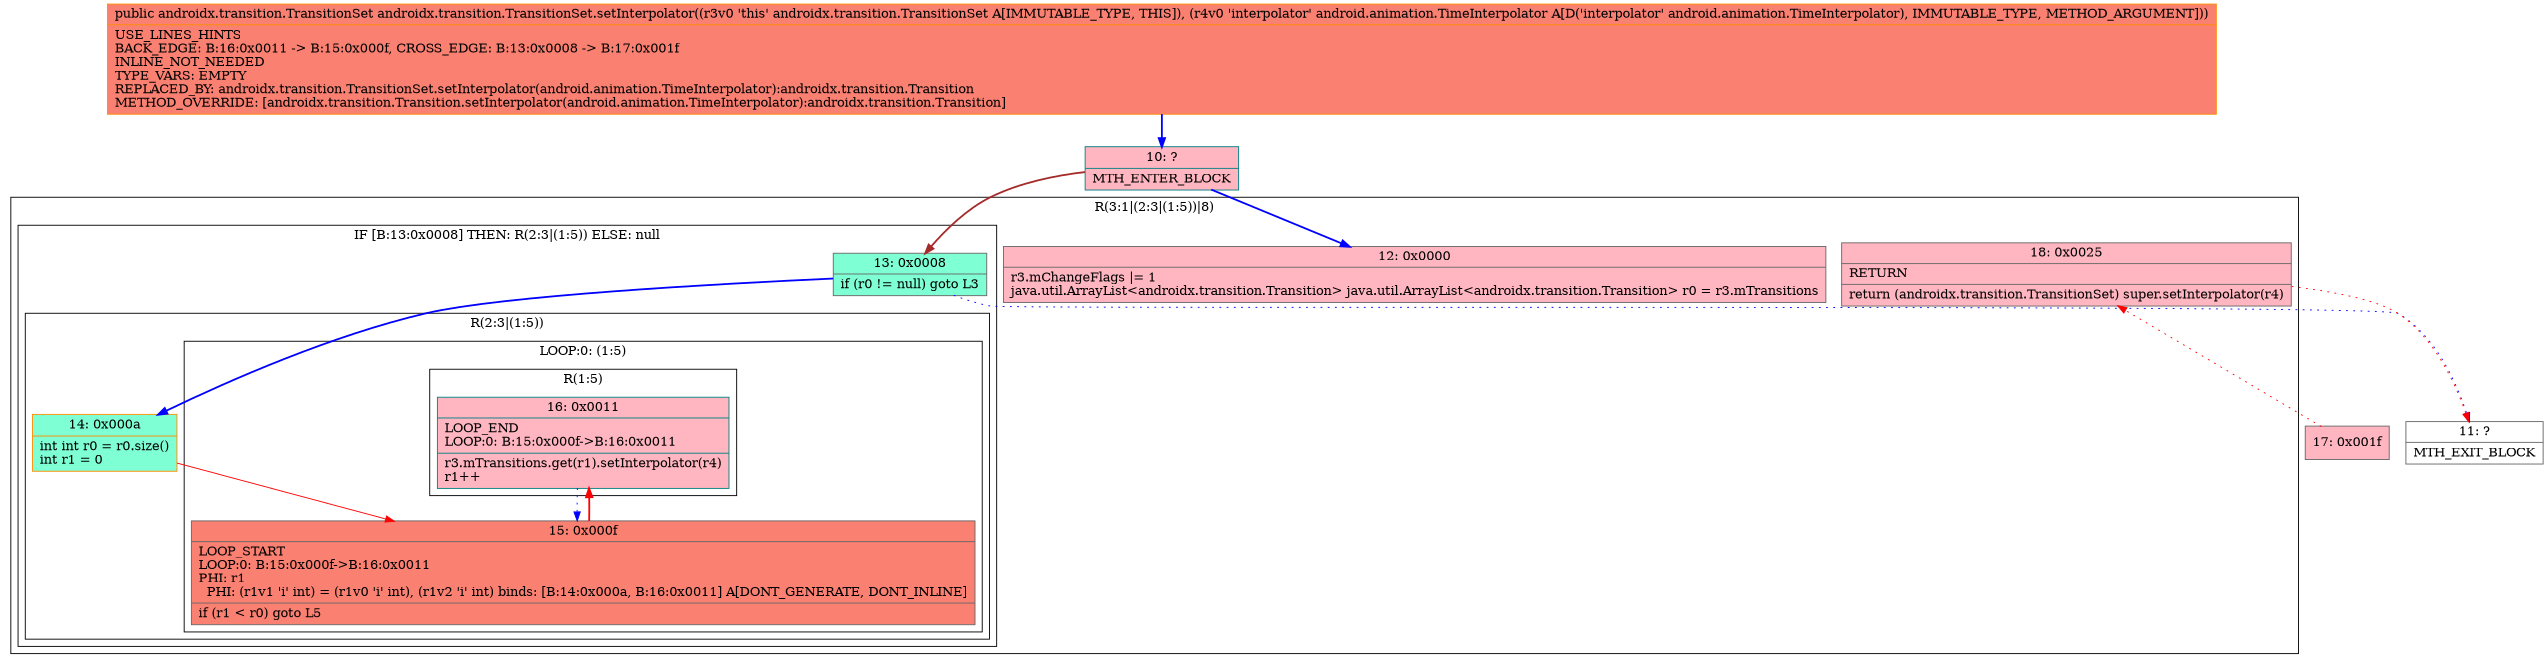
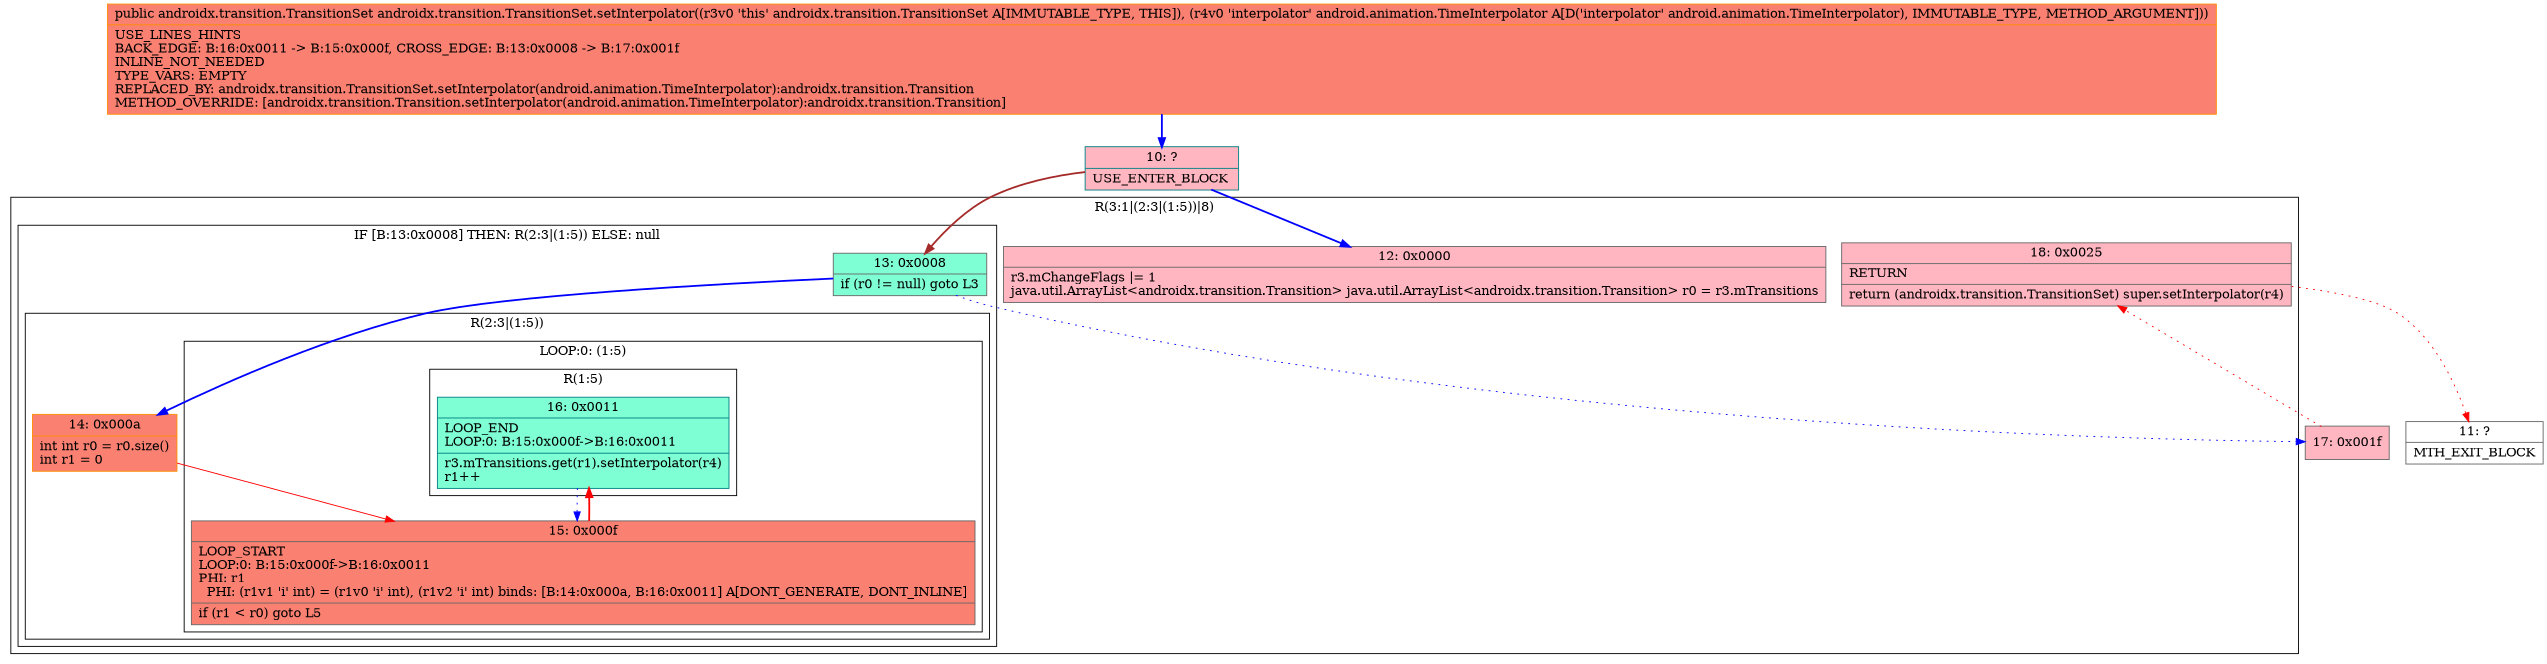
node "10: ?": text "MTH_ENTER_BLOCK" -> "USE_ENTER_BLOCK"
edge "13: 0x0008" -> "11: ?": now "13: 0x0008" -> "17: 0x001f"
node "14: 0x000a": fillcolor aquamarine -> salmon
node "16: 0x0011": fillcolor lightpink -> aquamarine
